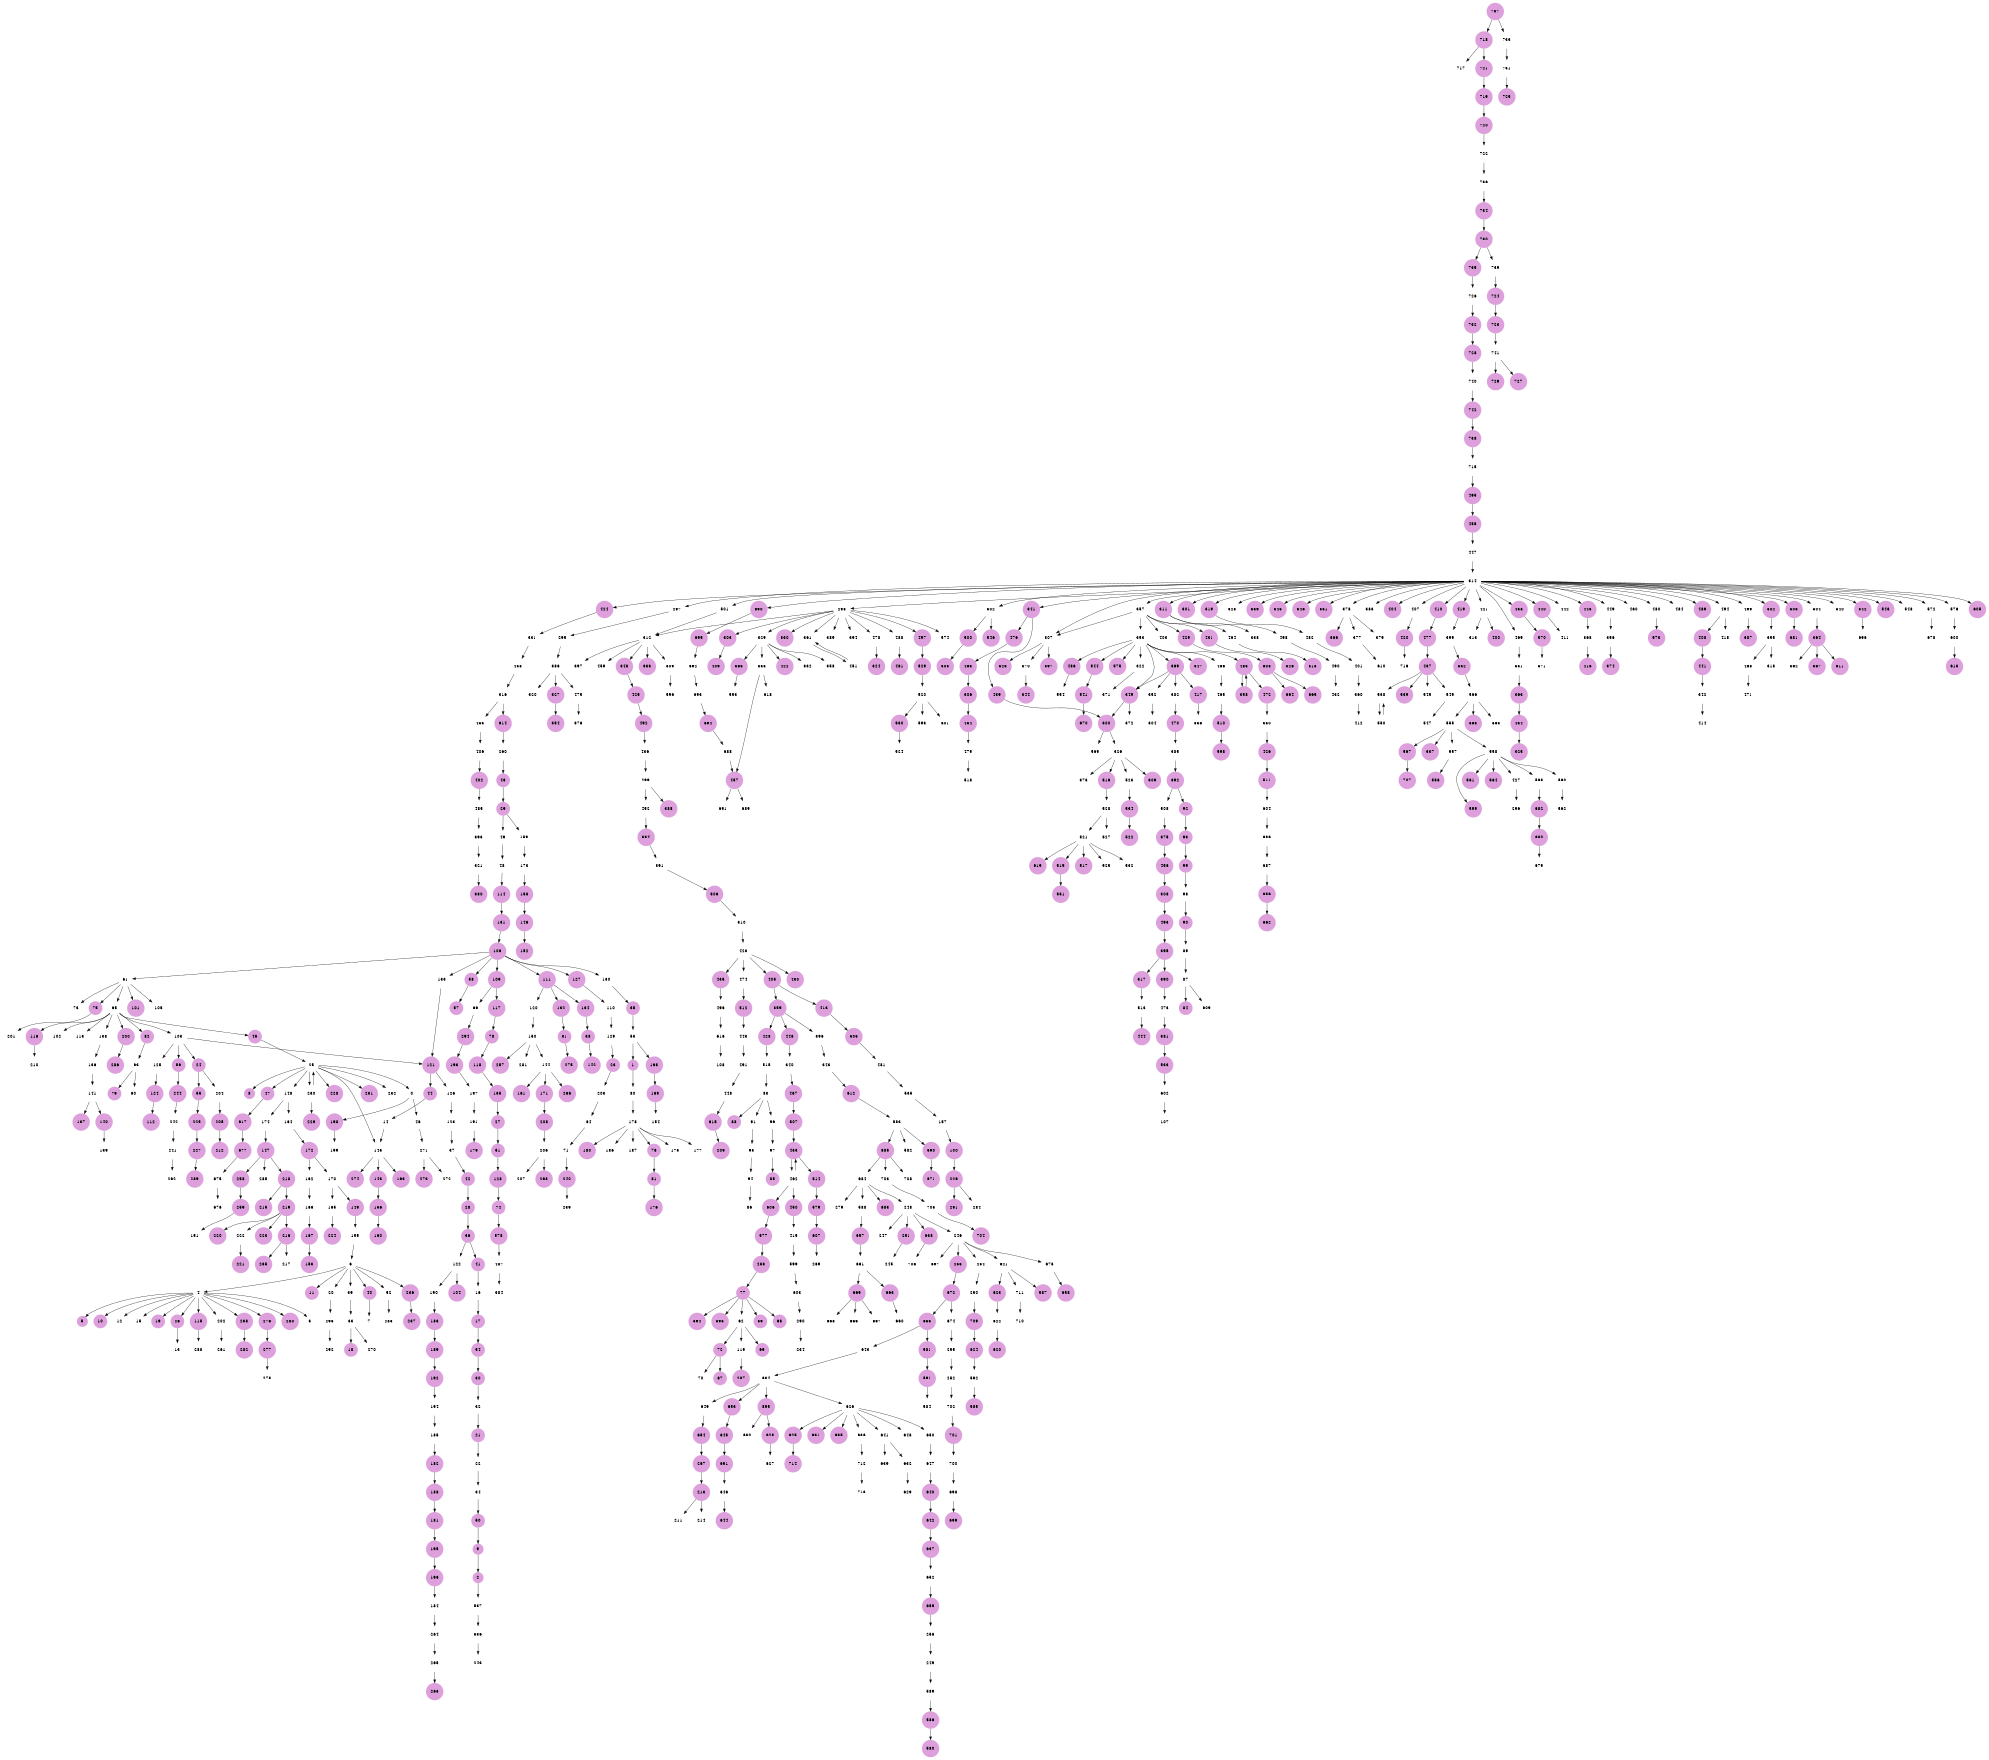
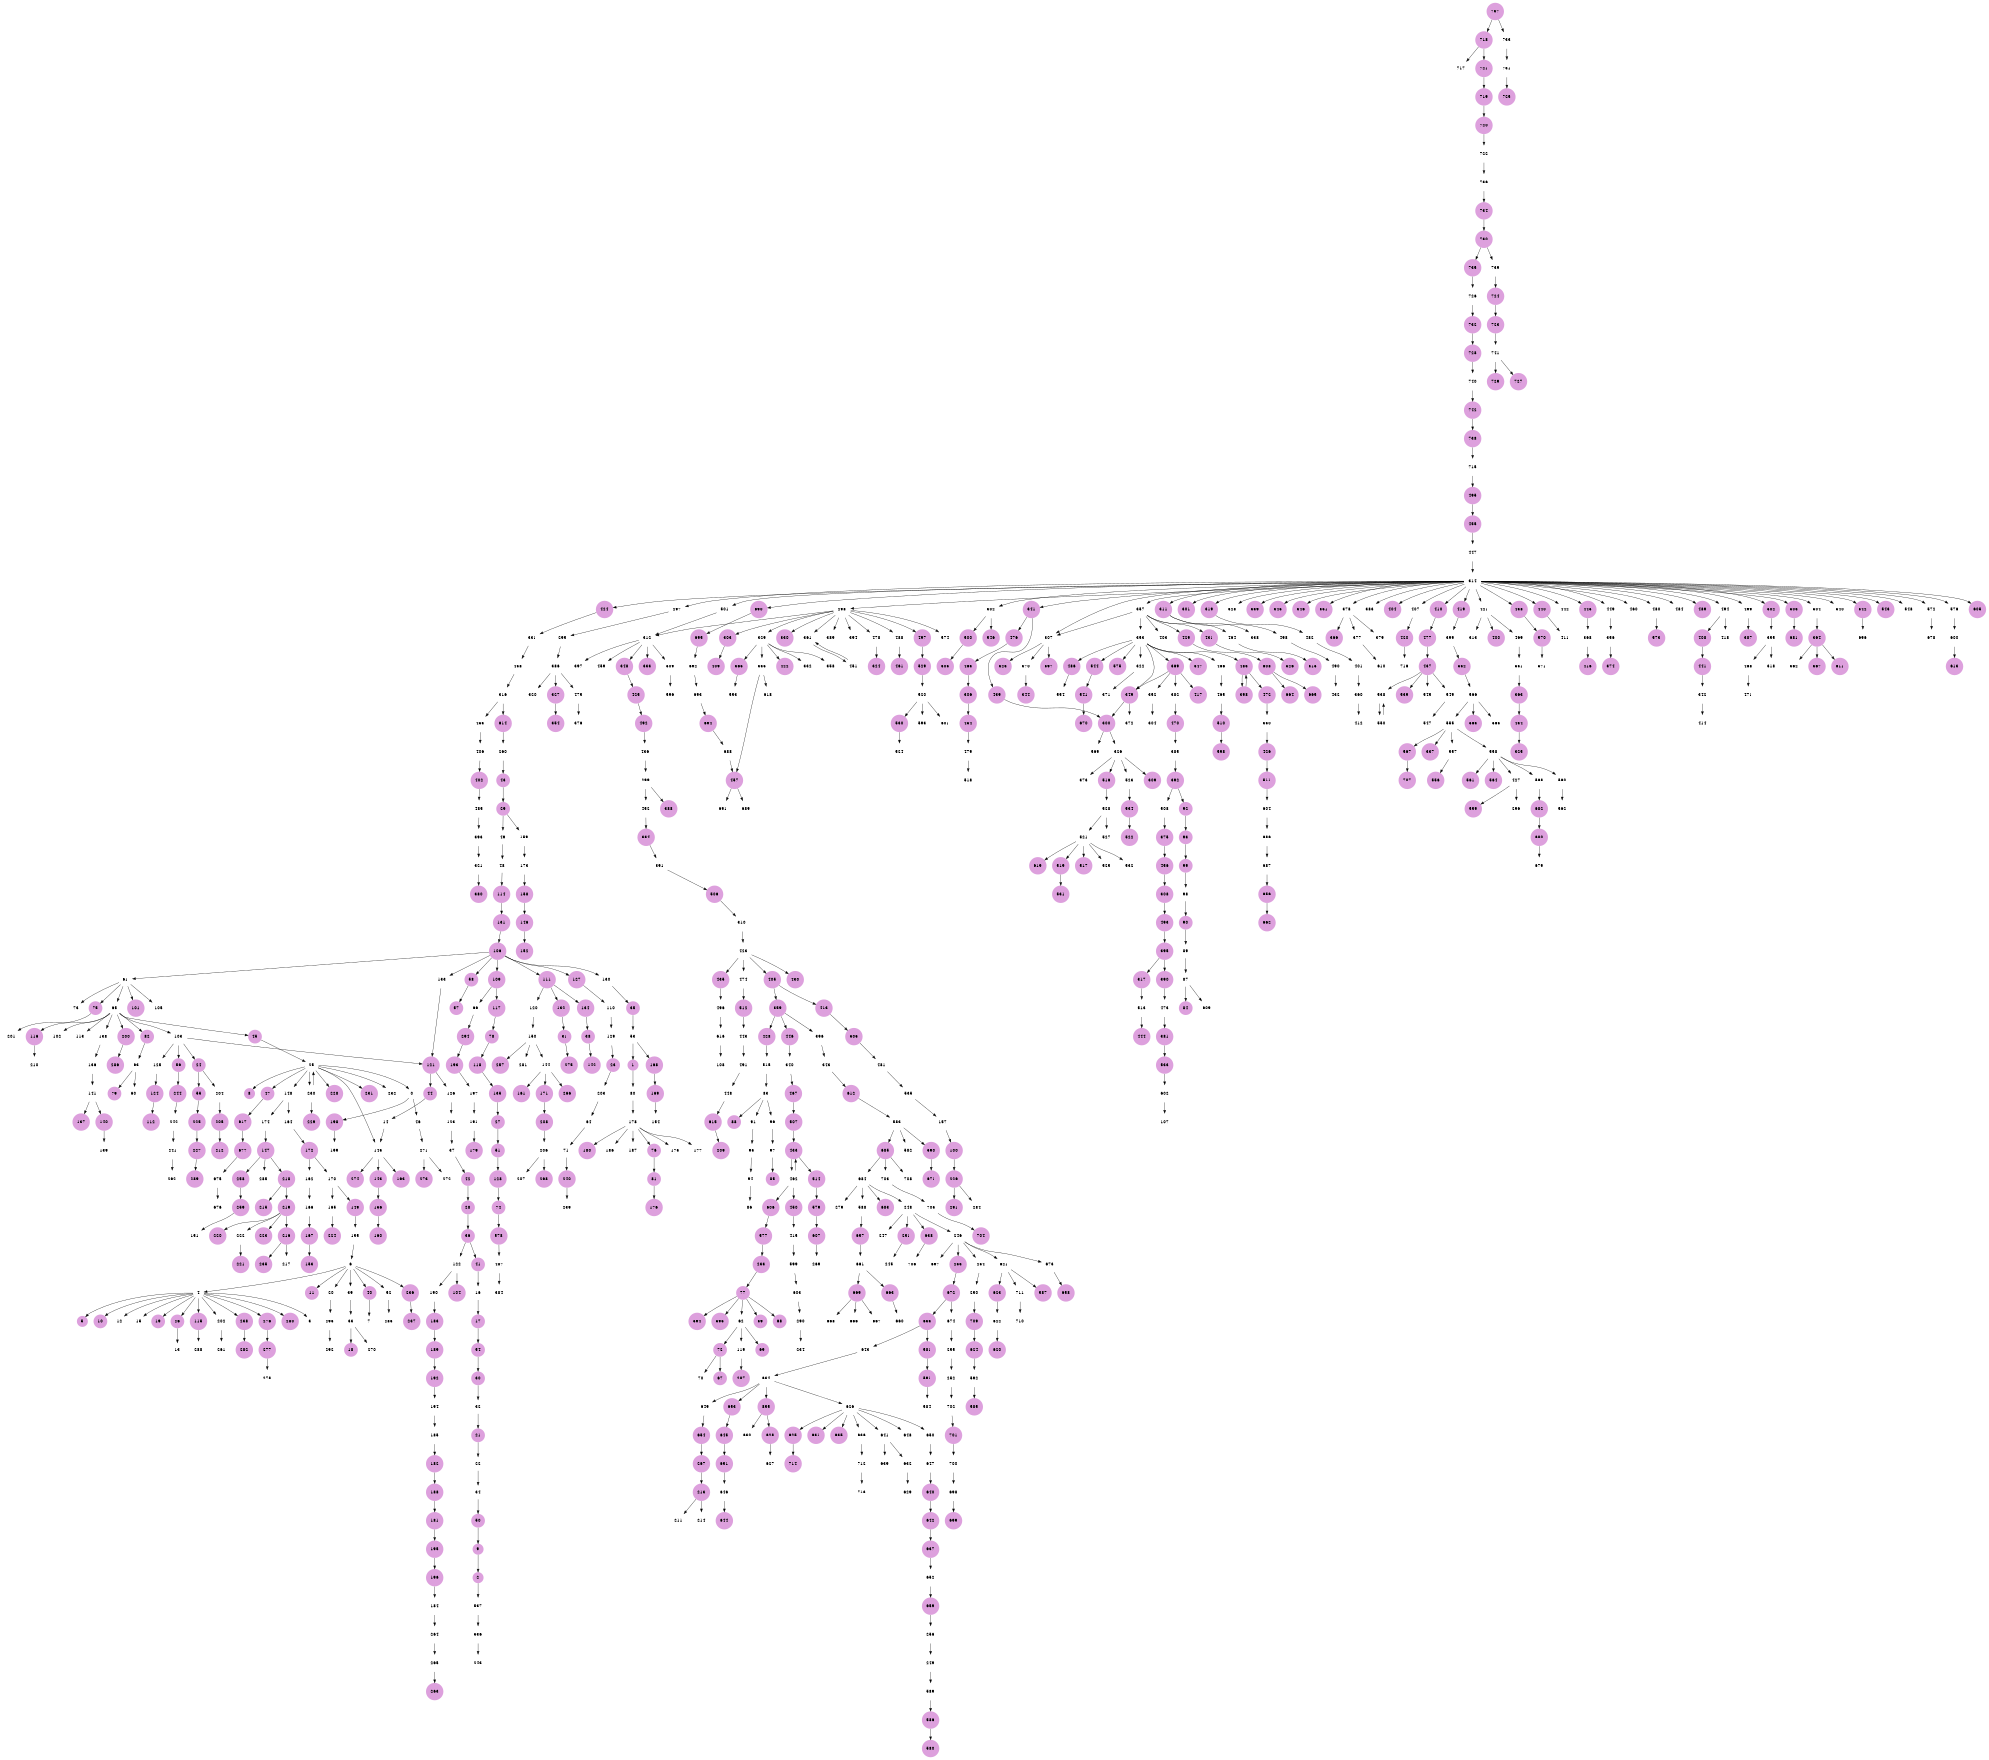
edge "314" -> "469": now "421" -> "469"
node "336": removed
edge "558" -> "559": now "427" -> "559"
